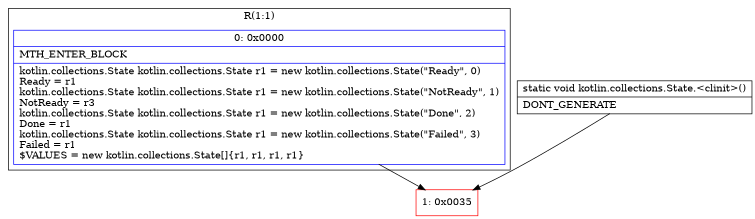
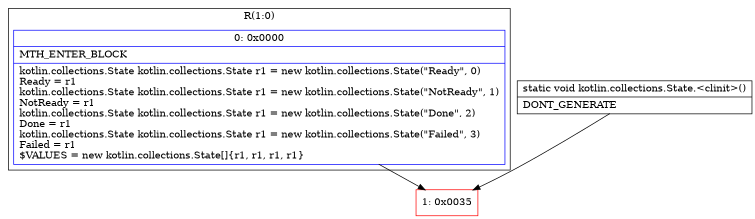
cluster "R(1:1)": label "R(1:1)" -> "R(1:0)"
node "0: 0x0000": text "NotReady = r3" -> "NotReady = r1"
